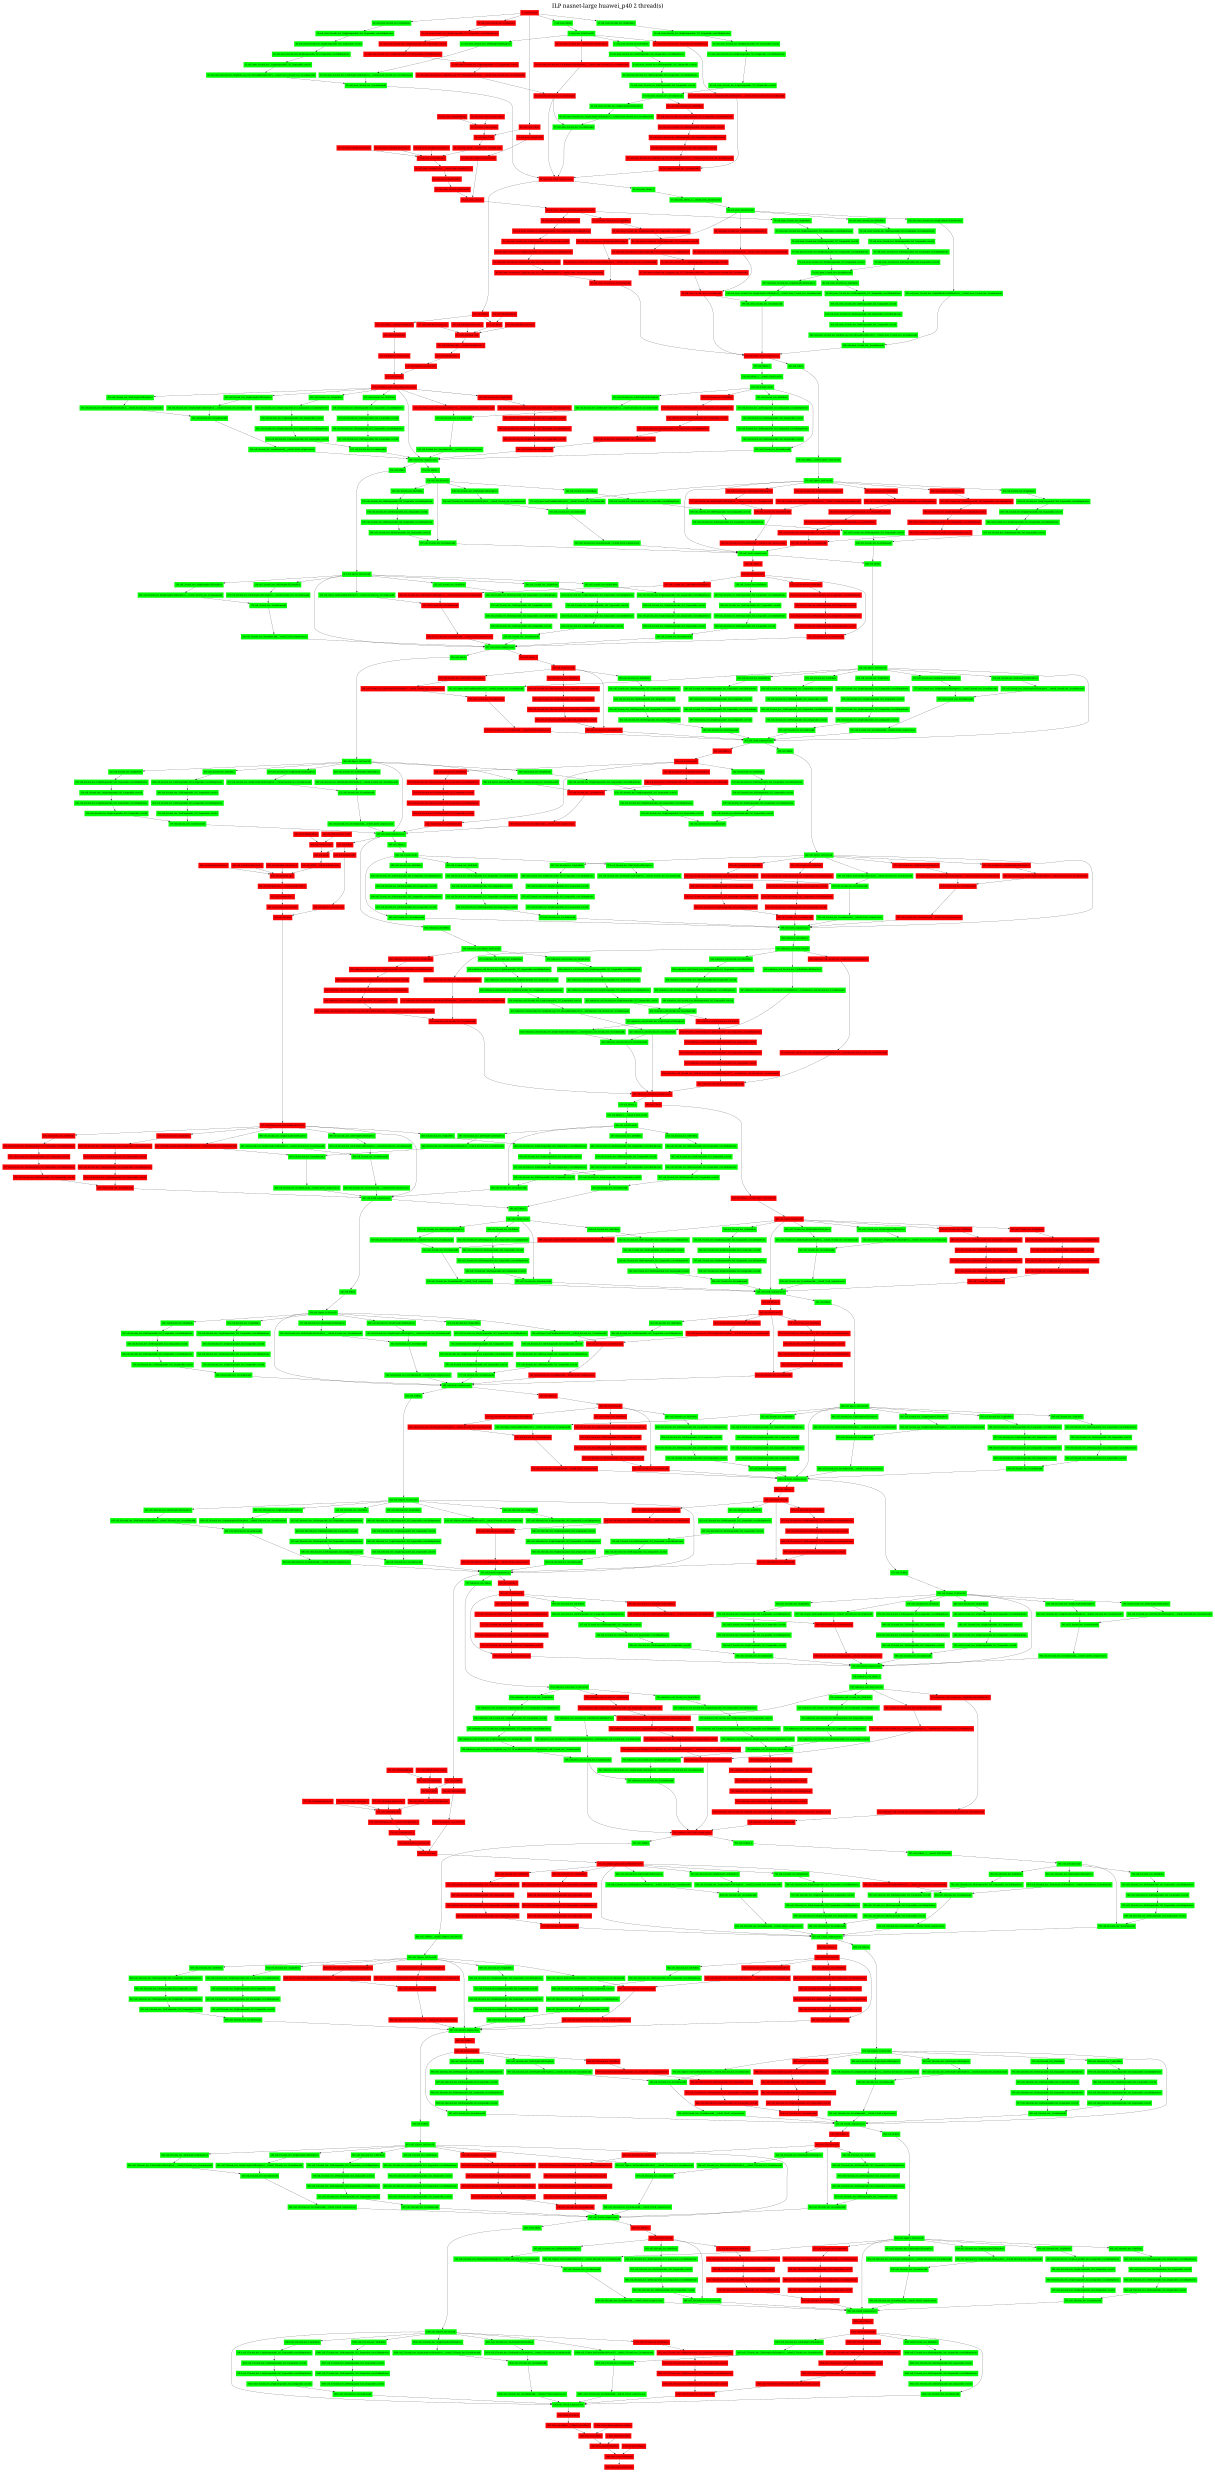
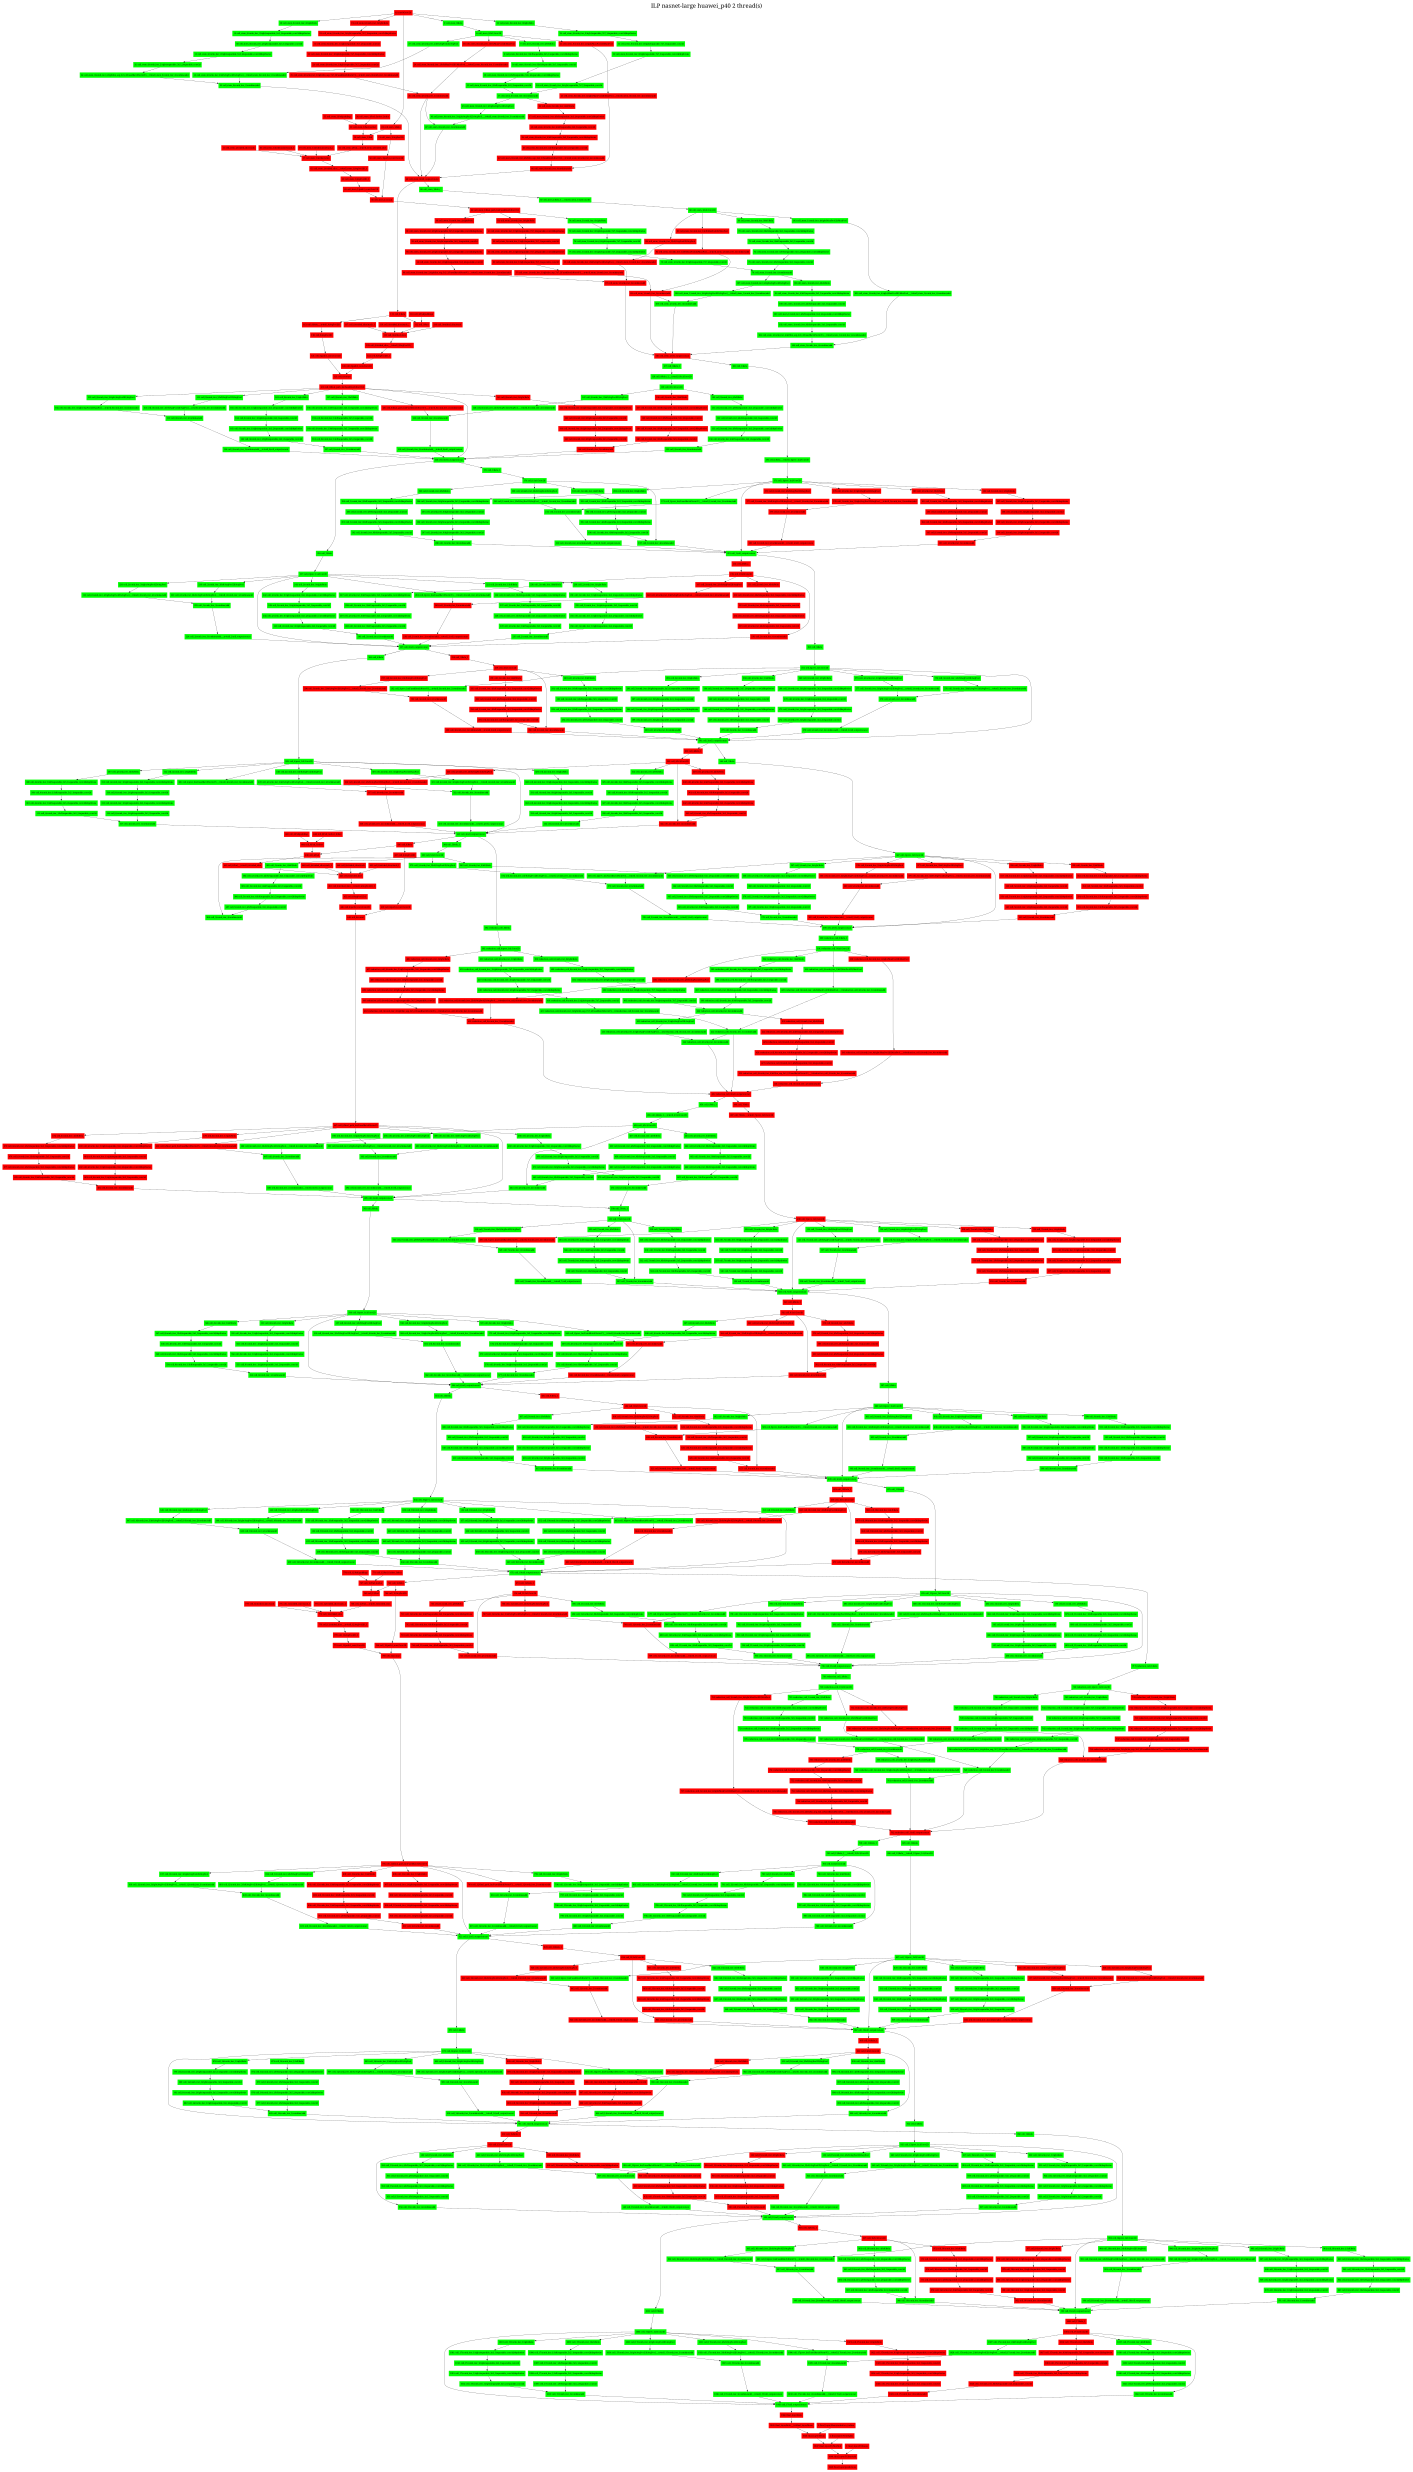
edge "129: cell_0/1x1/Conv2D" -> "135: cell_0/comb_iter_4/combine/add": removed
edge "208: cell_1/comb_iter_0/combine/add" -> "260: cell_3/Relu": now "208: cell_1/comb_iter_0/combine/add" -> "213: cell_1/cell_output/concat"
edge "334: cell_4/comb_iter_0/combine/add" -> "345: cell_4/cell_output/concat": added
edge "388: cell_5/comb_iter_4/combine/add" -> "389: cell_5/cell_output/concat": removed
